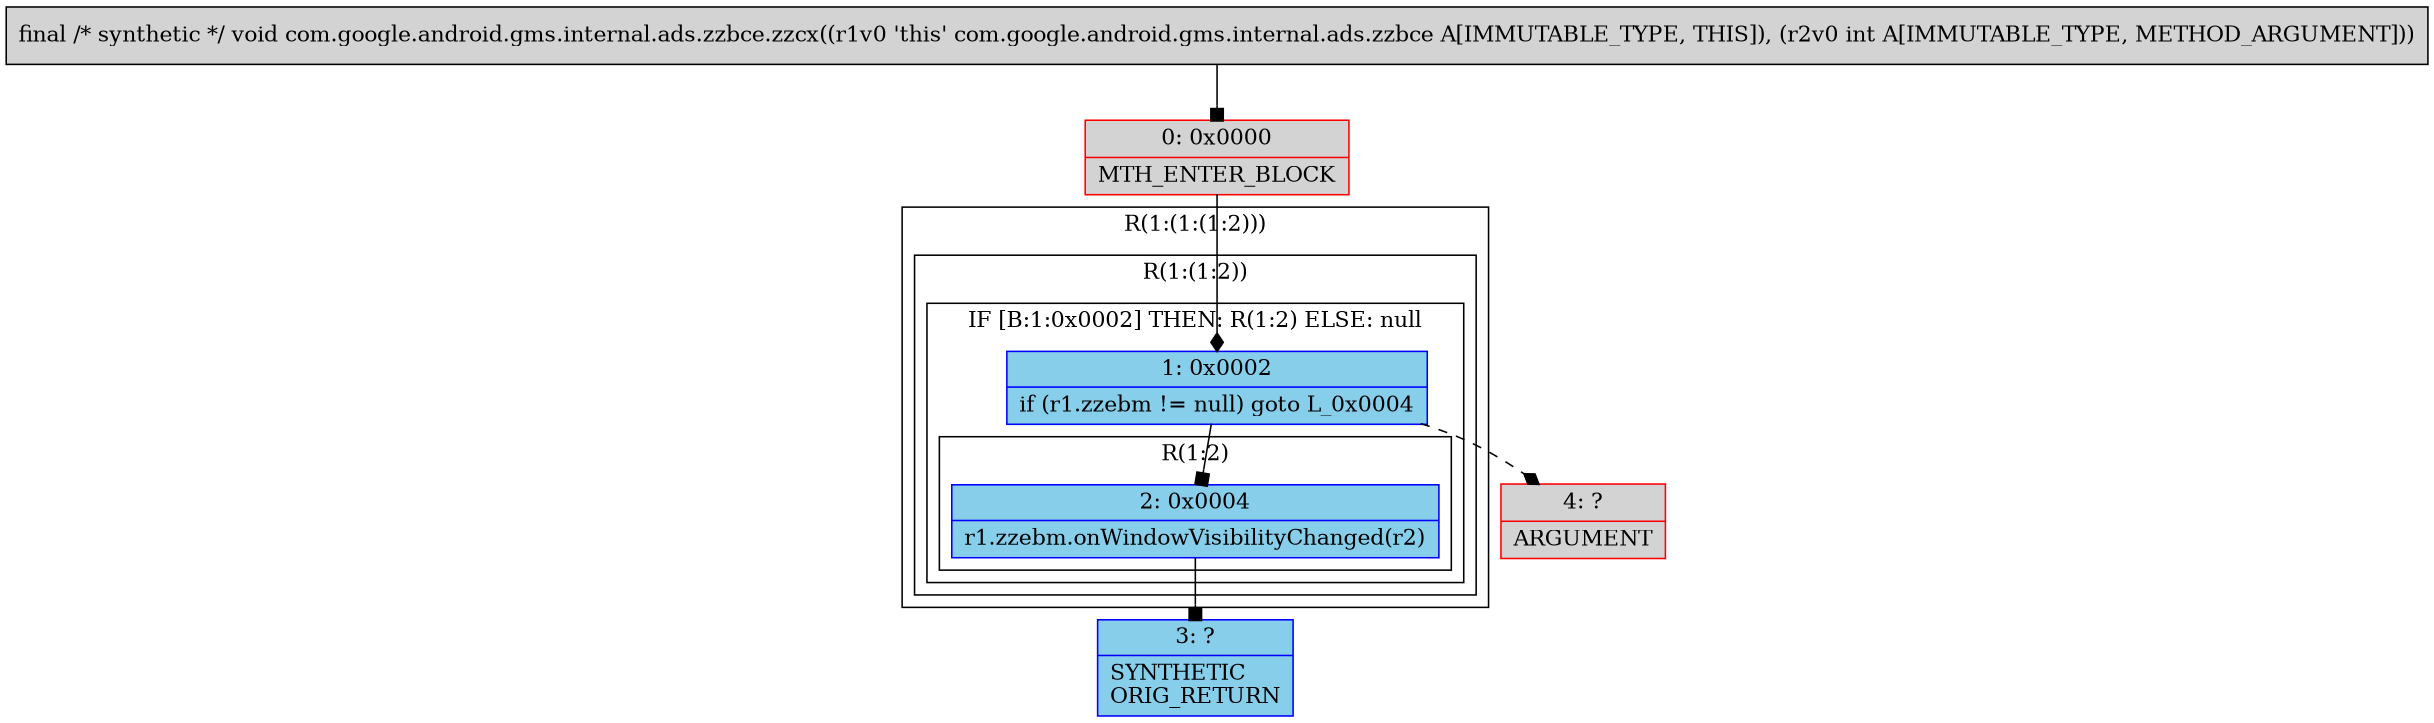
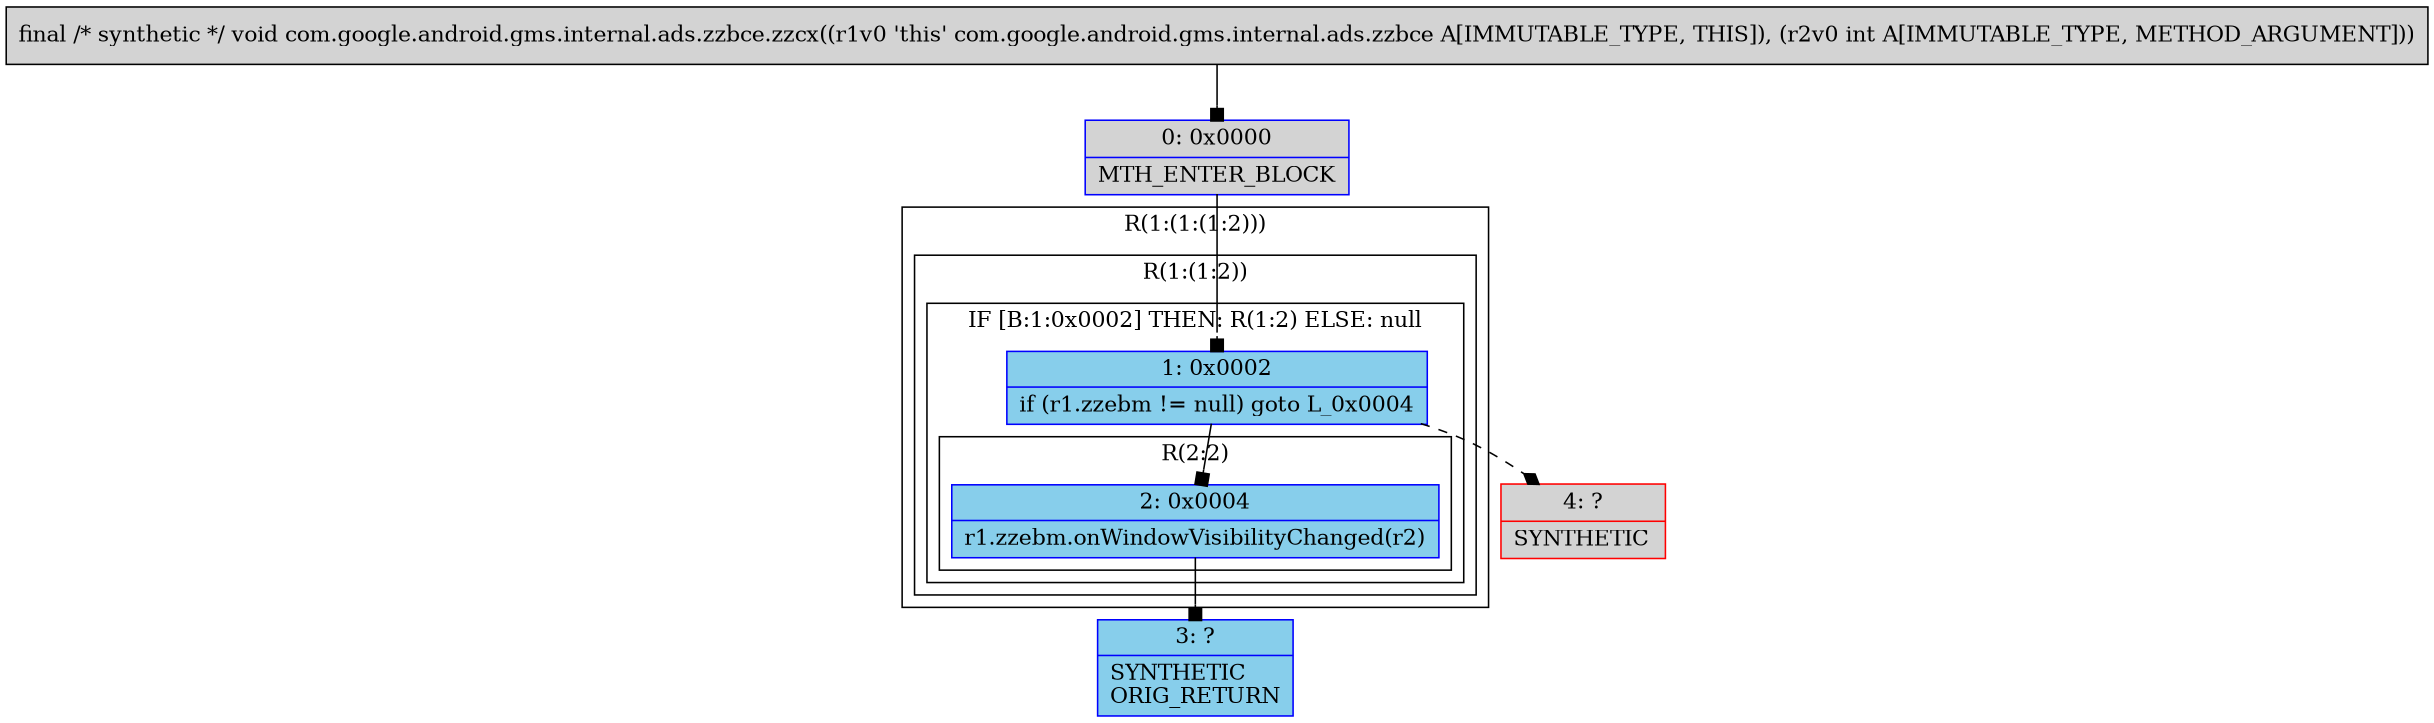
node "0: 0x0000": color red -> blue
edge "0: 0x0000" -> "1: 0x0002": arrowhead diamond -> box
cluster "R(1:2)": label "R(1:2)" -> "R(2:2)"
node "4: ?": text "ARGUMENT" -> "SYNTHETIC"
